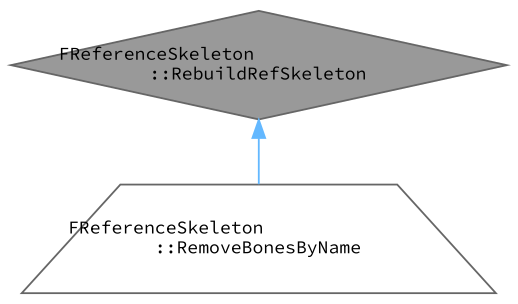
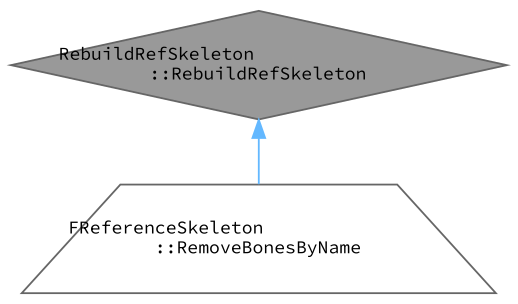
node "FReferenceSkeleton ::RebuildRefSkeleton": label "FReferenceSkeleton ::RebuildRefSkeleton" -> "RebuildRefSkeleton ::RebuildRefSkeleton"
